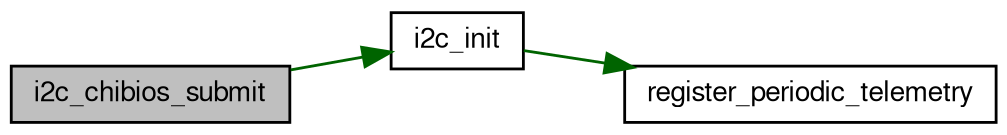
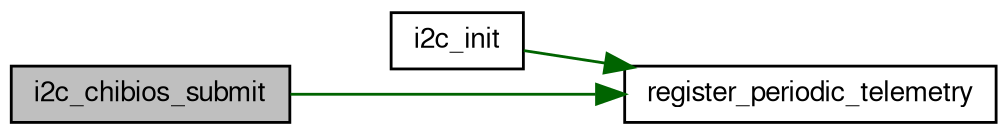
edge "i2c_chibios_submit" -> "i2c_init": now "i2c_chibios_submit" -> "register_periodic_telemetry"
